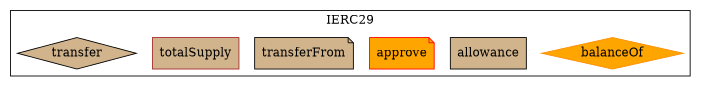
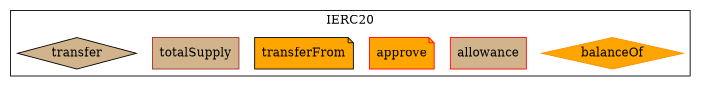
cluster "IERC29": label "IERC29" -> "IERC20"
node "transferFrom": fillcolor tan -> orange
node "allowance": color black -> red
